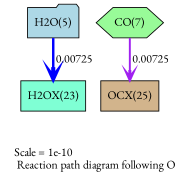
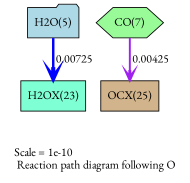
edge "CO(7)" -> "OCX(25)": label " 0.00725" -> " 0.00425"
